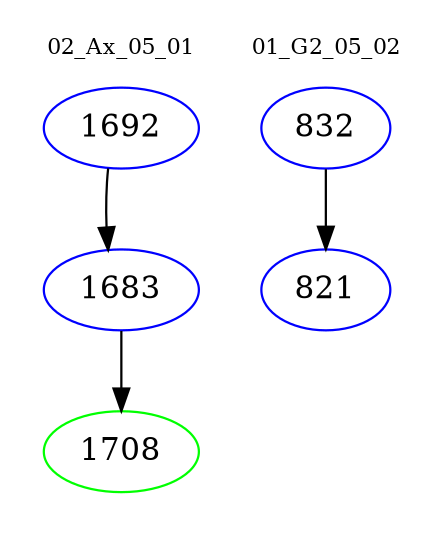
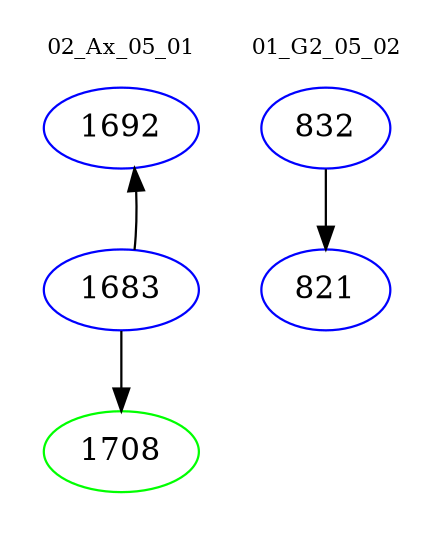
edge "1692" -> "1683": reversed
